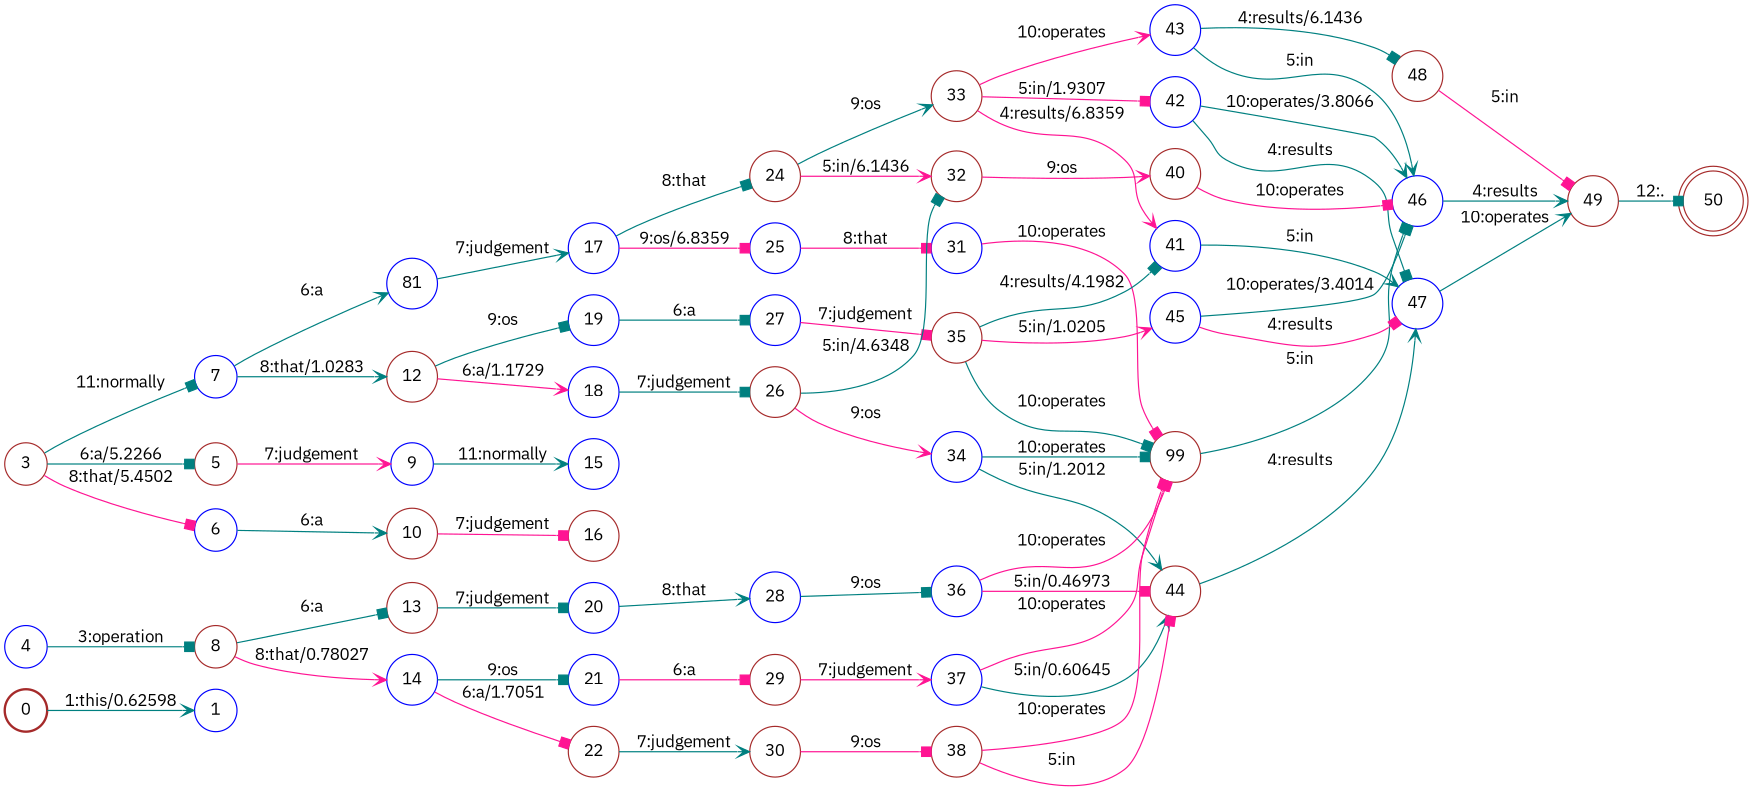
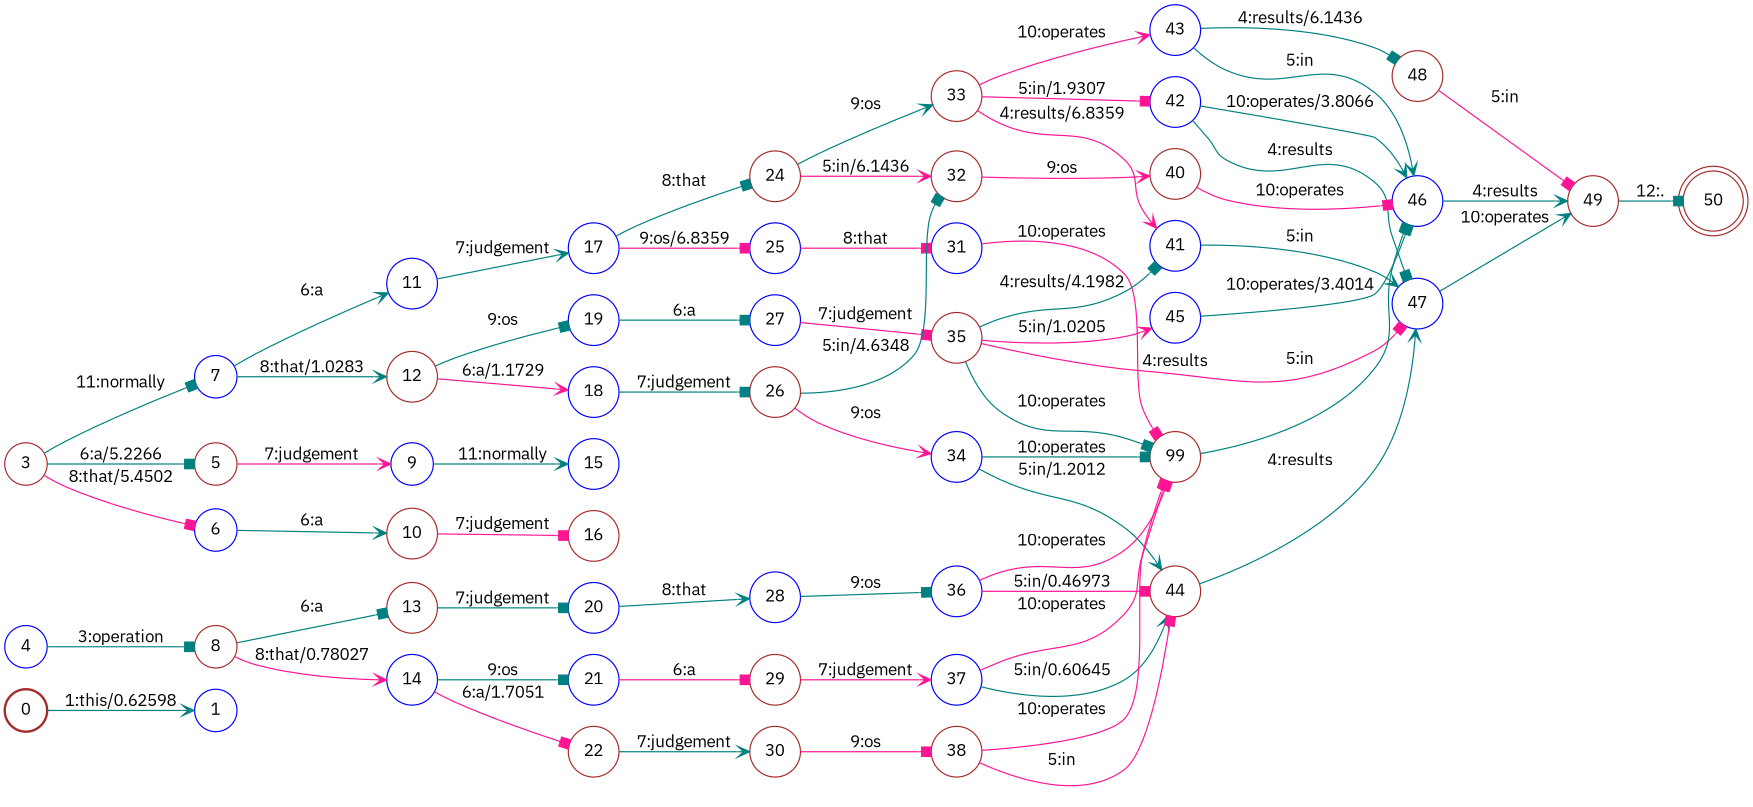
node "81": label "81" -> "11"
edge "45" -> "47": now "35" -> "47"
